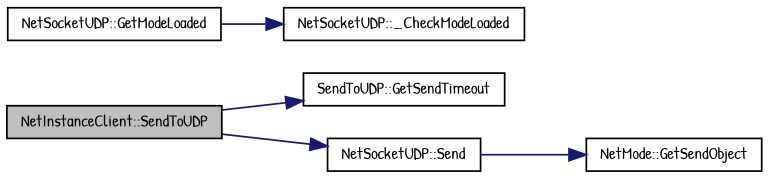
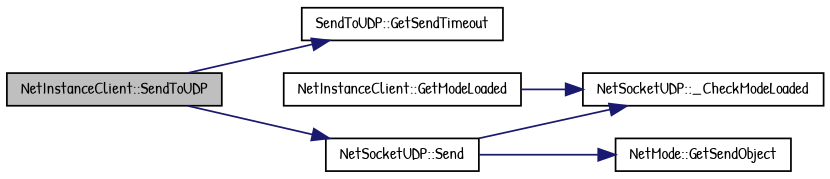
node "NetSocketUDP::GetModeLoaded": label "NetSocketUDP::GetModeLoaded" -> "NetInstanceClient::GetModeLoaded"
edge "NetSocketUDP::Send" -> "NetSocketUDP::_CheckModeLoaded": added
